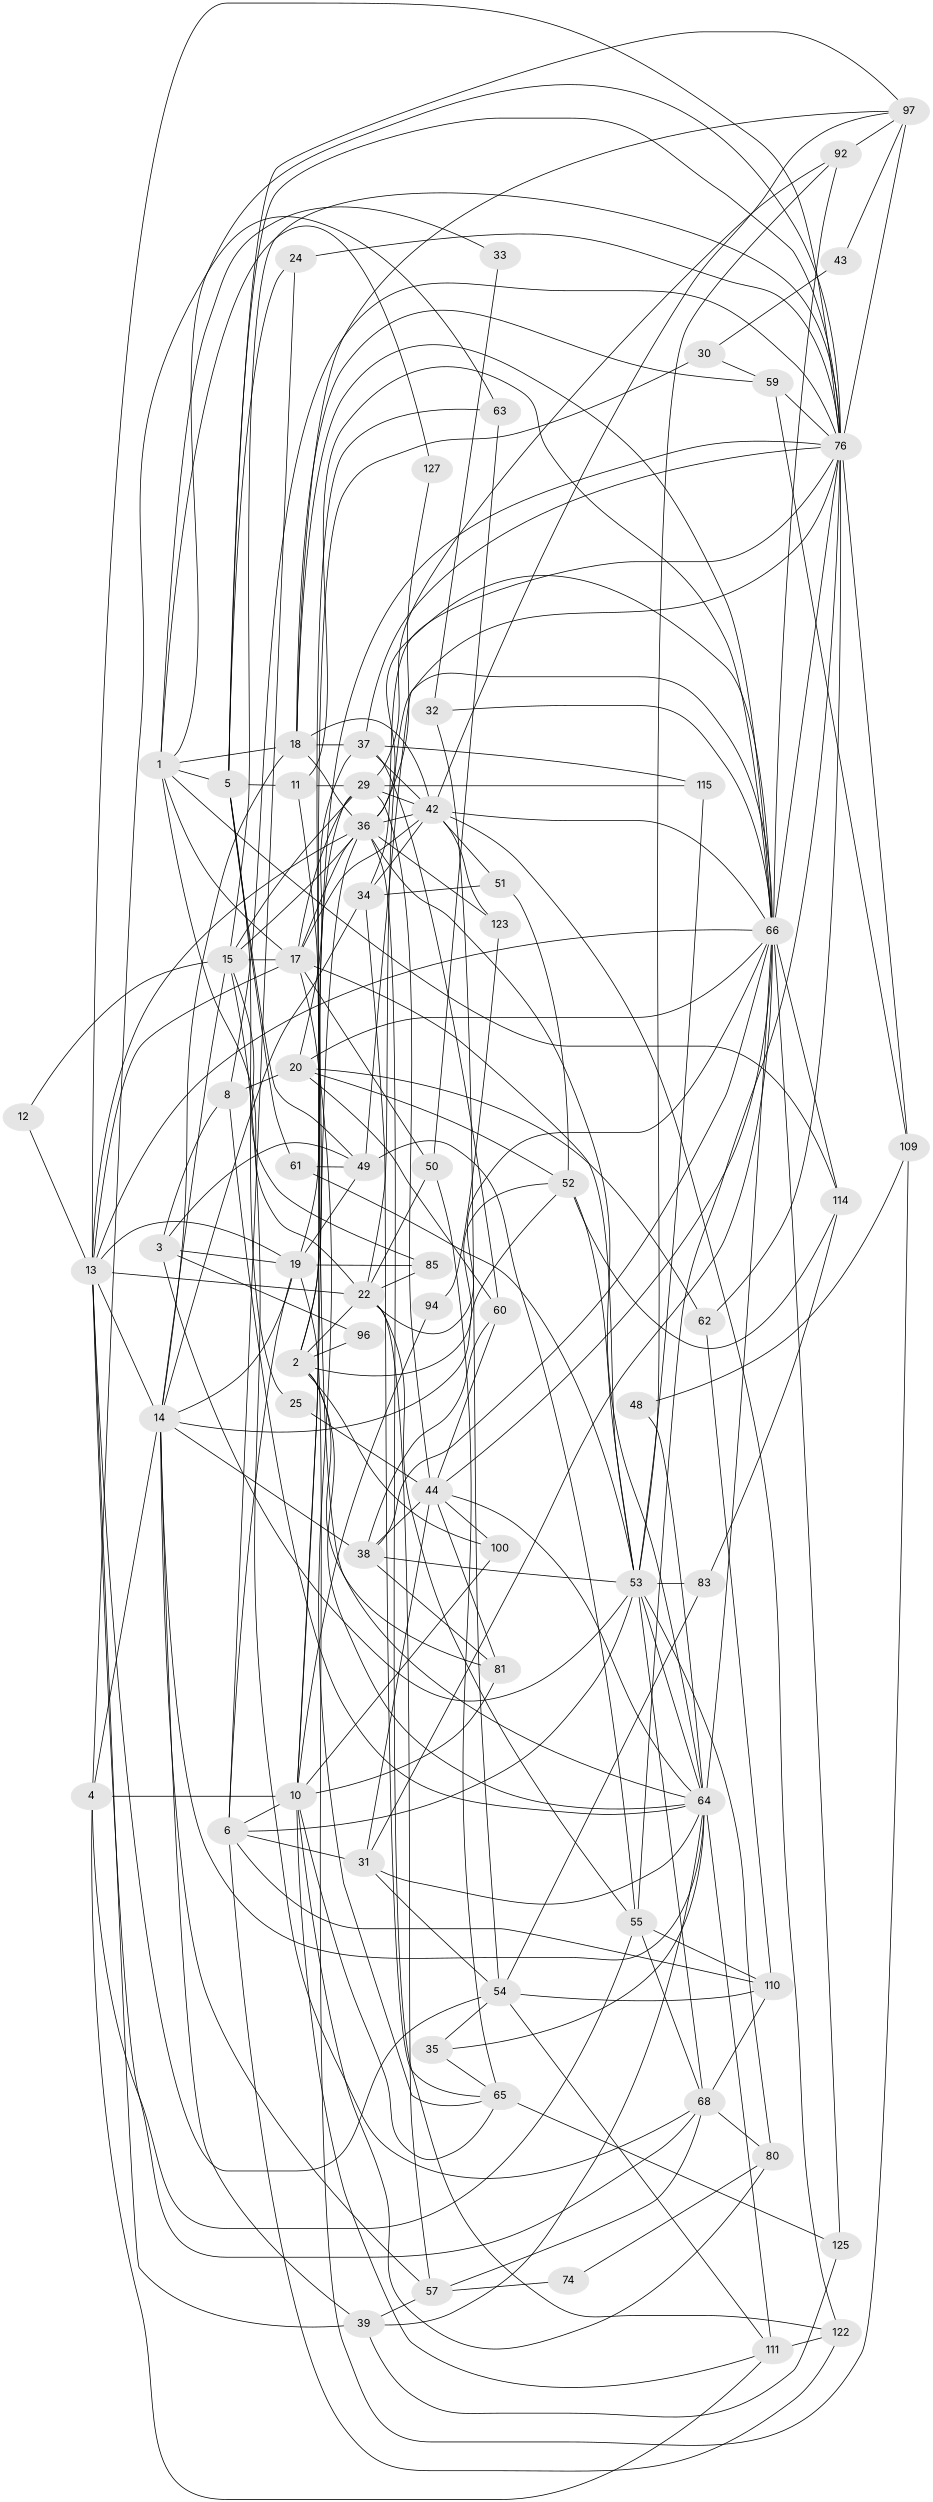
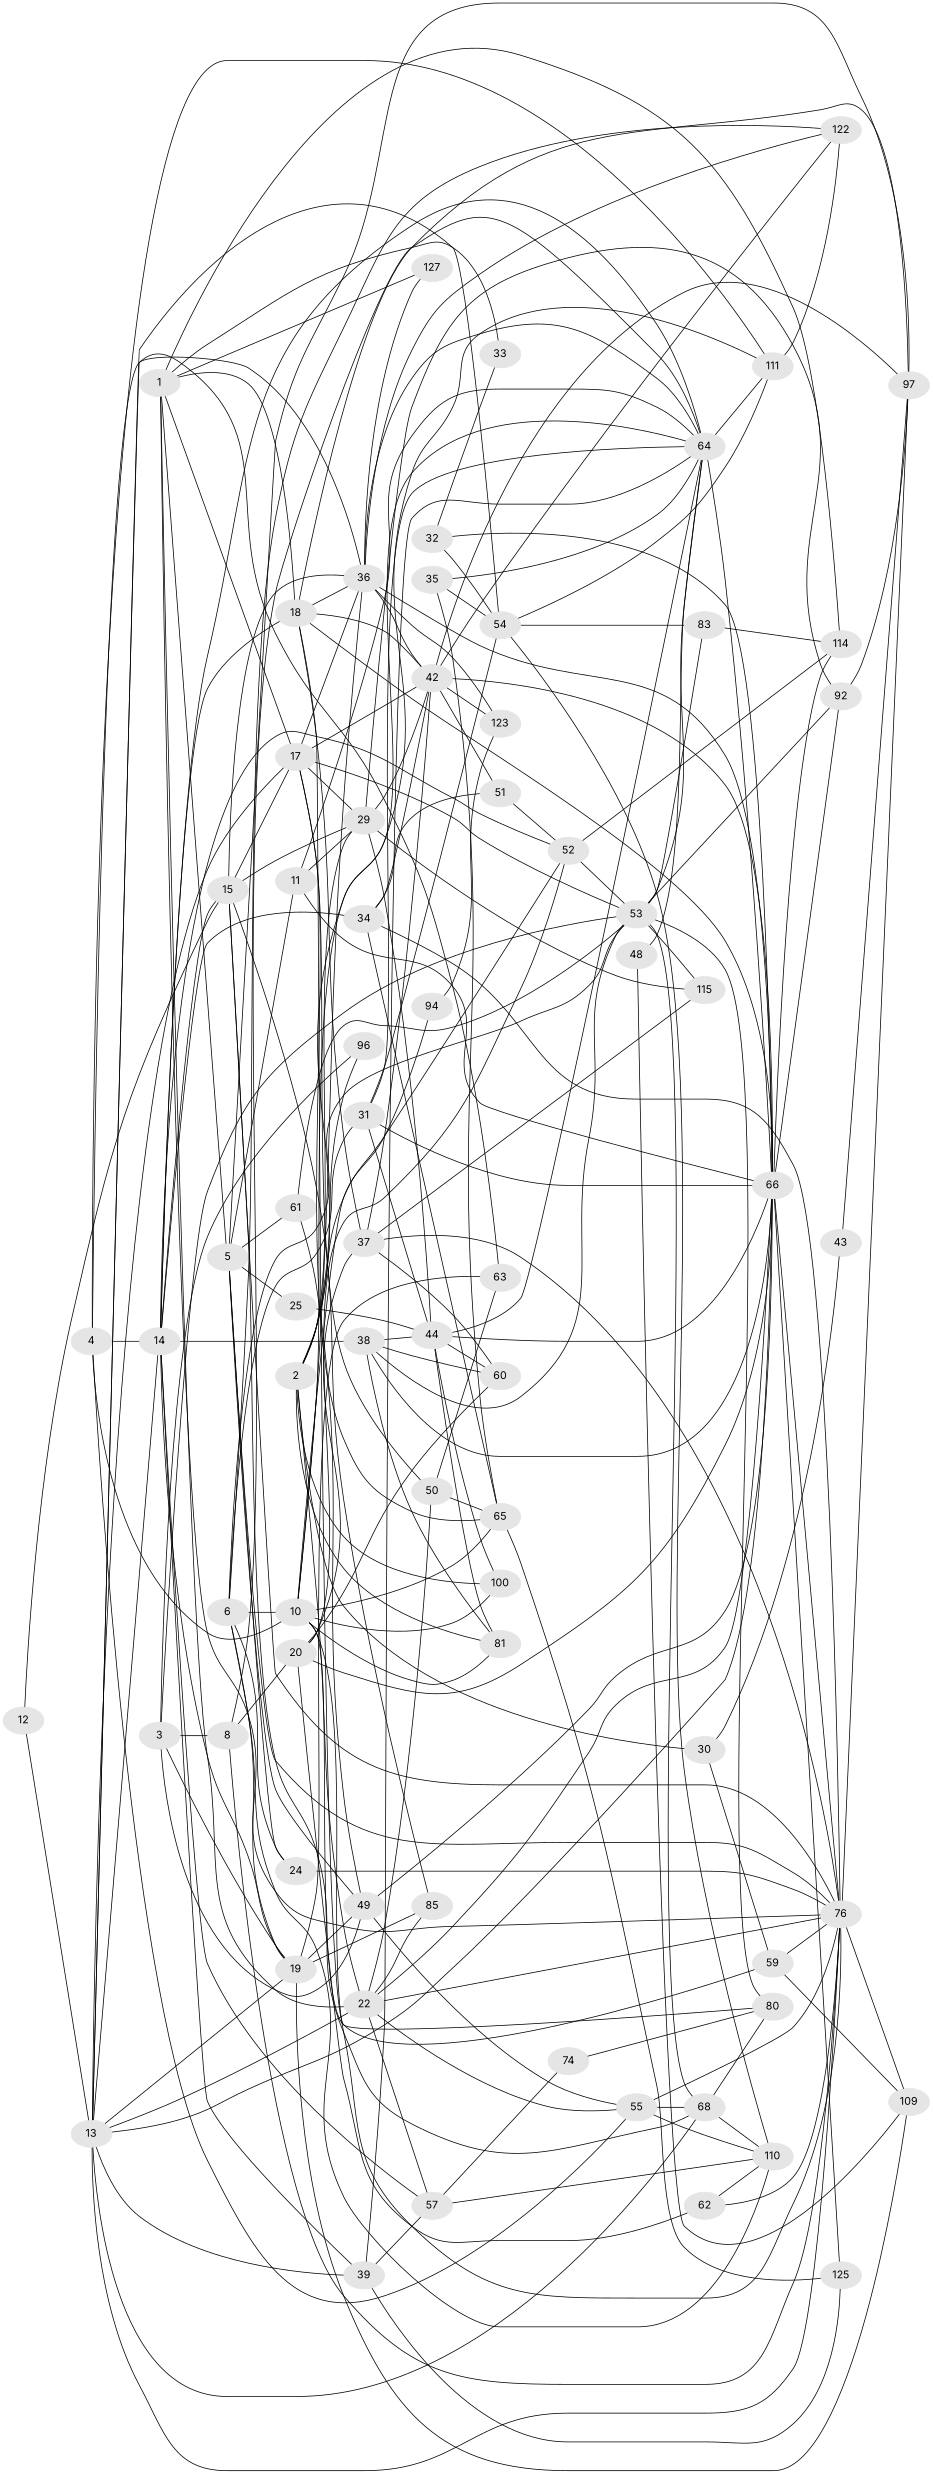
edge "68" -- "57": now "110" -- "57"
